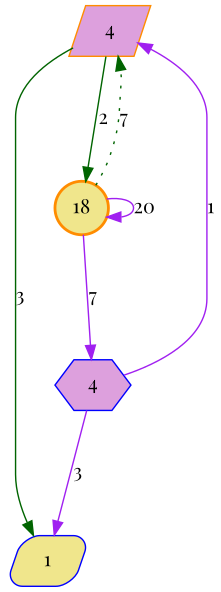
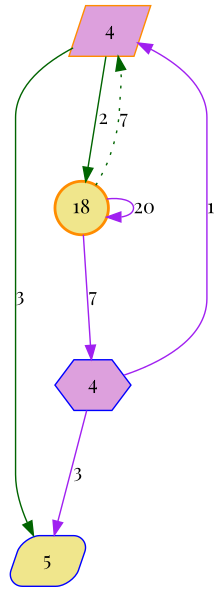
node "1": label "1" -> "5"
